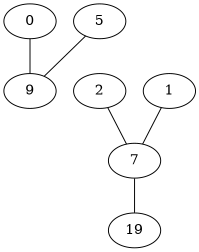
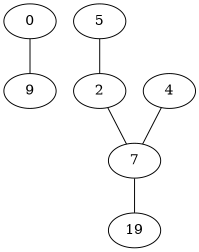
edge "5" -- "9": now "5" -- "2"
node "1": label "1" -> "4"
